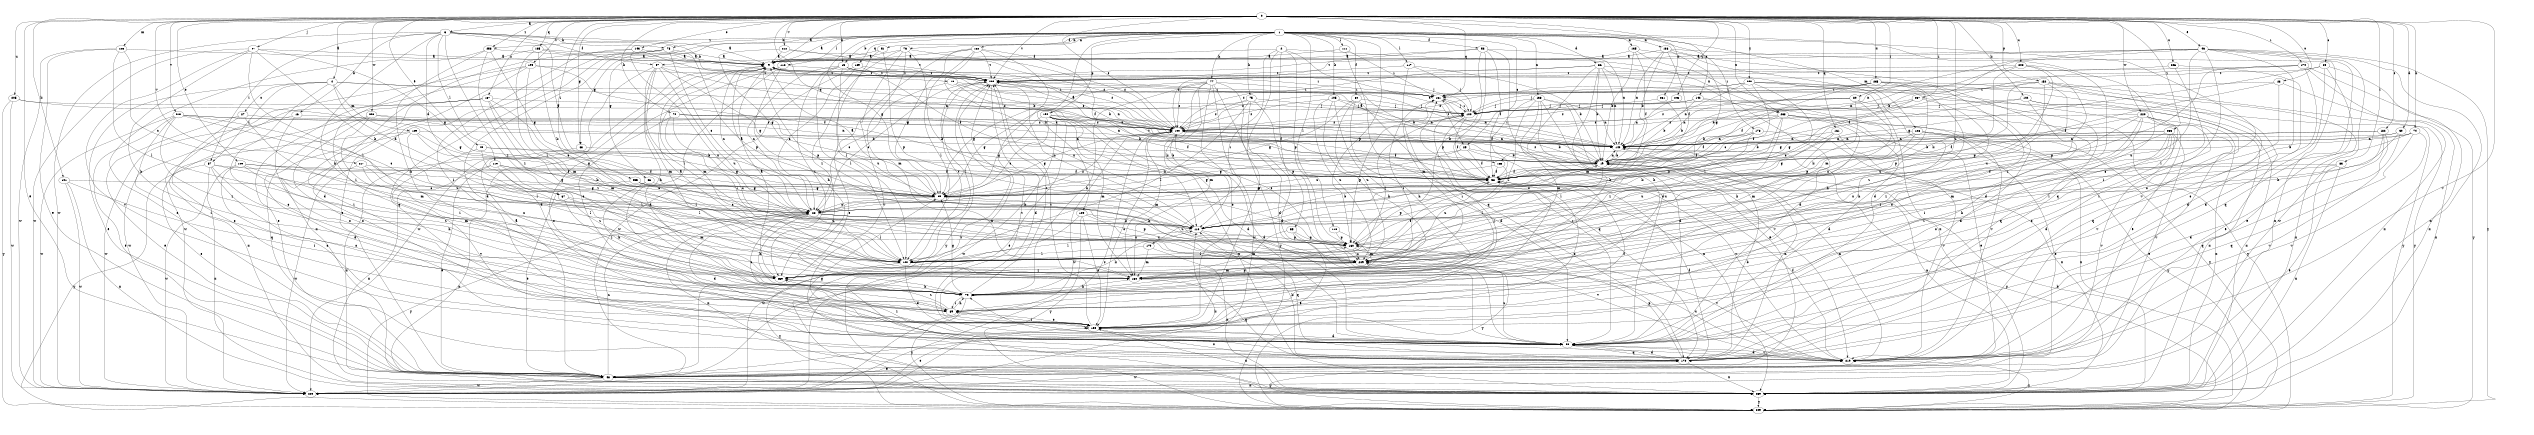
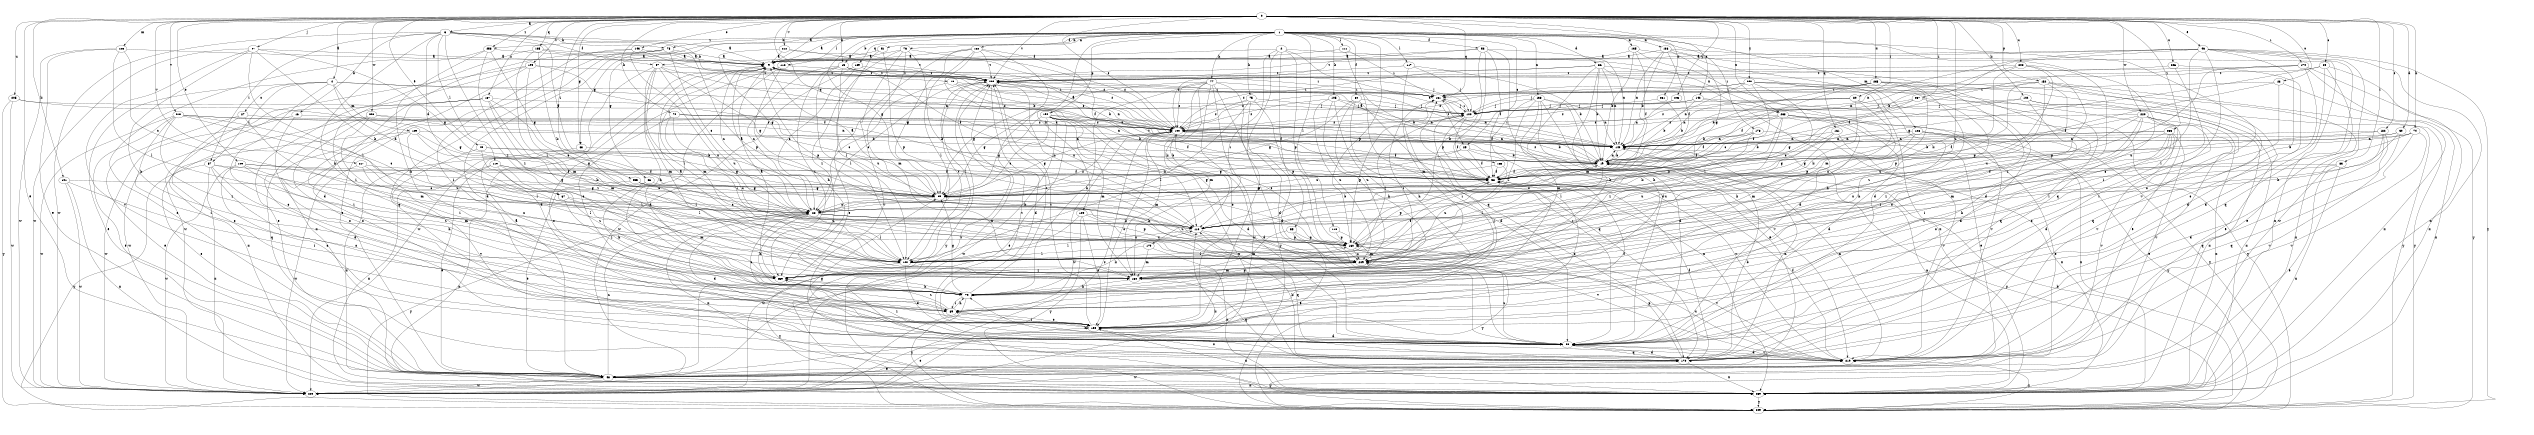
edge "0" -> "219": removed, label "v"
edge "182" -> "168": now "182" -> "69"
